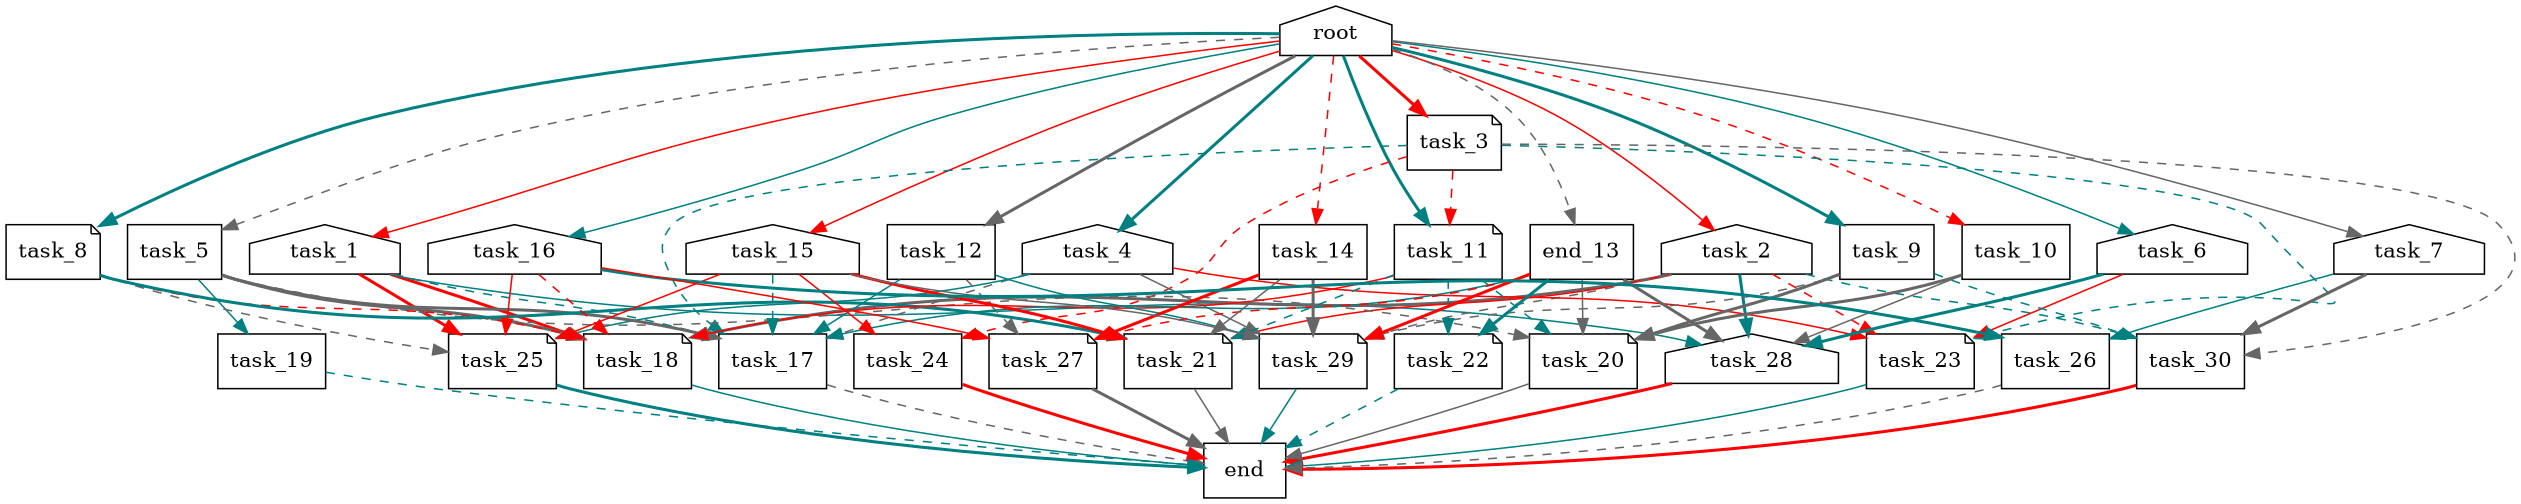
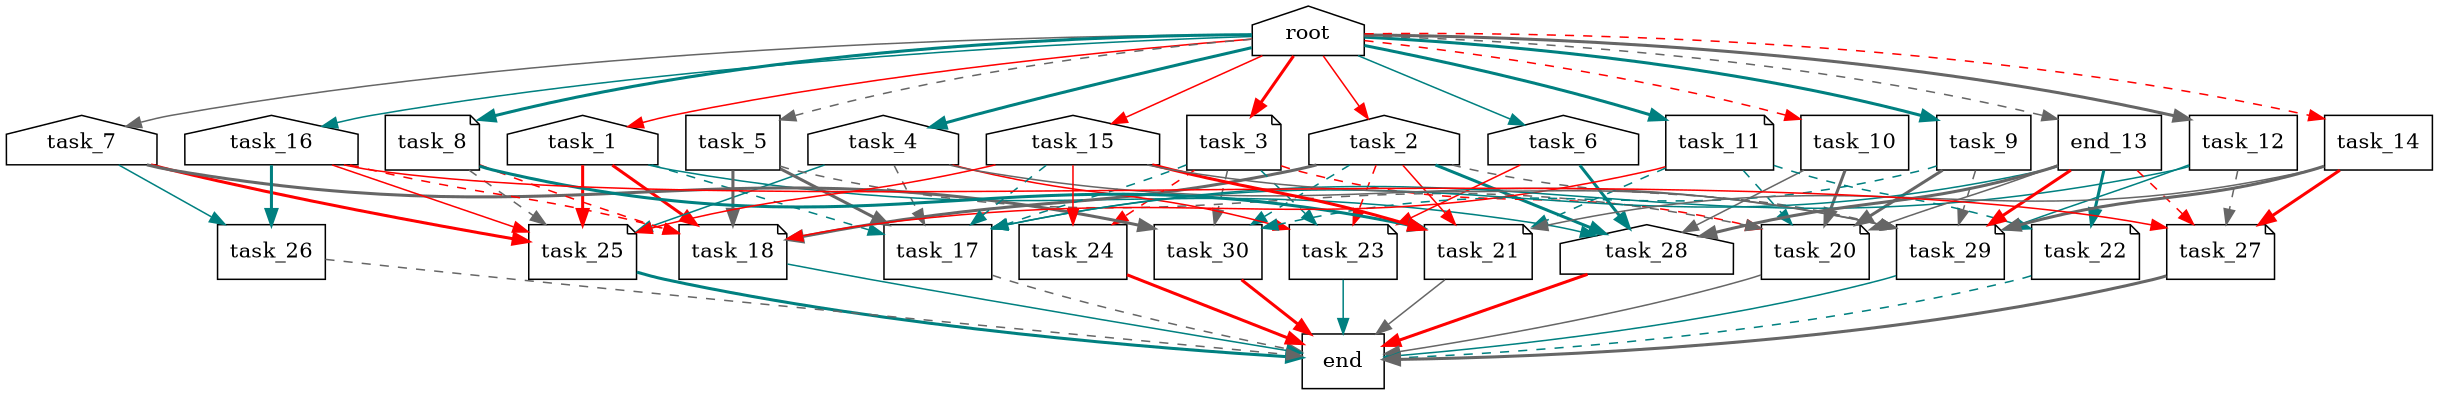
edge "task_3" -> "task_11": now "task_3" -> "task_20"
edge "task_7" -> "task_25": added
node "task_19": removed
